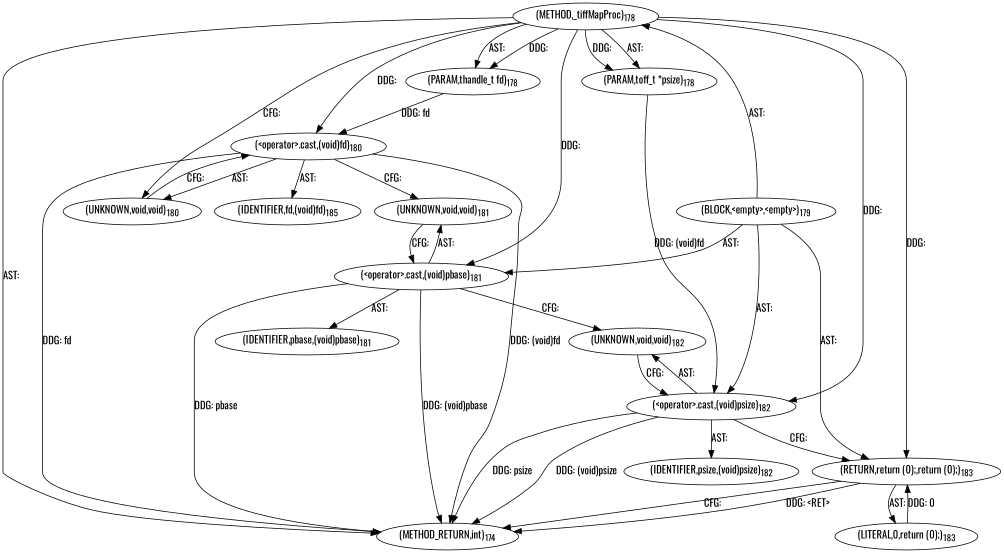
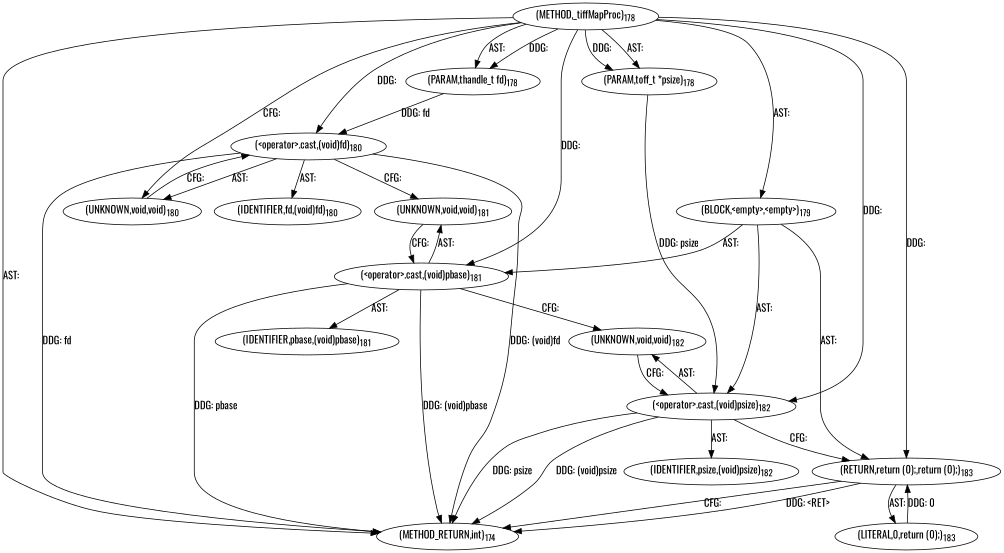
edge "(BLOCK,<empty>,<empty>)" -> "(METHOD,_tiffMapProc)": reversed
node "(IDENTIFIER,fd,(void)fd)": text "185" -> "180"
edge "(PARAM,toff_t *psize)" -> "(<operator>.cast,(void)psize)": label "DDG: (void)fd" -> "DDG: psize"
